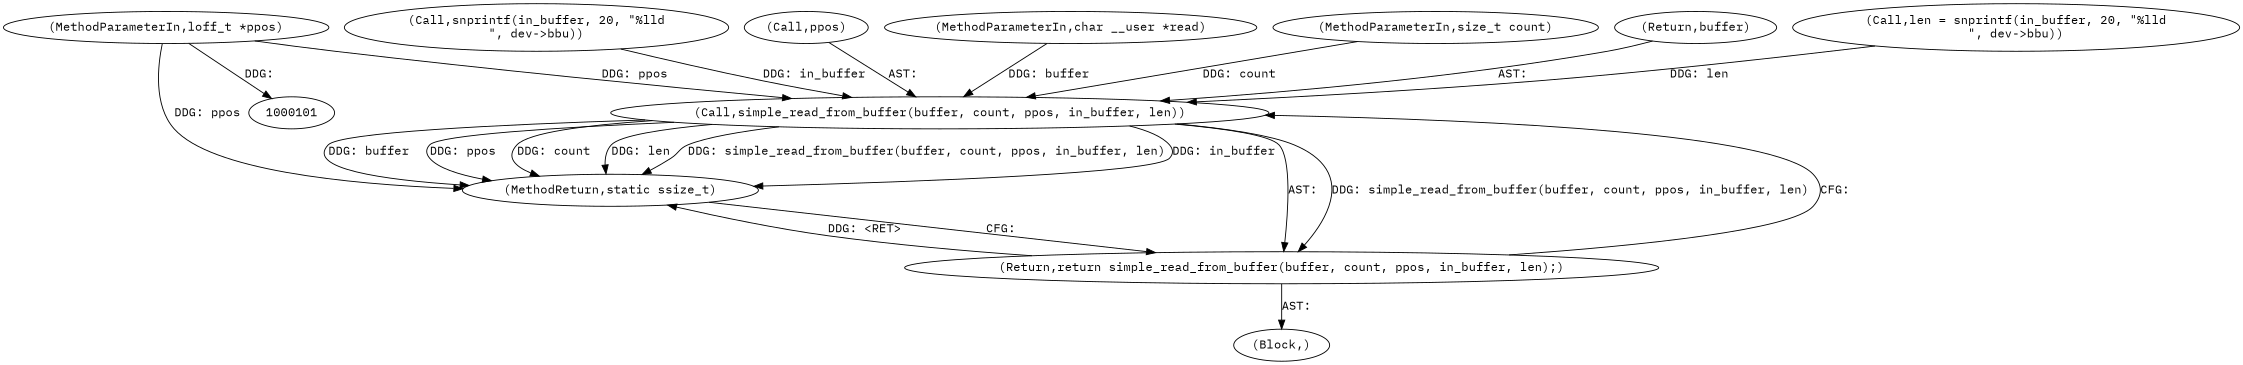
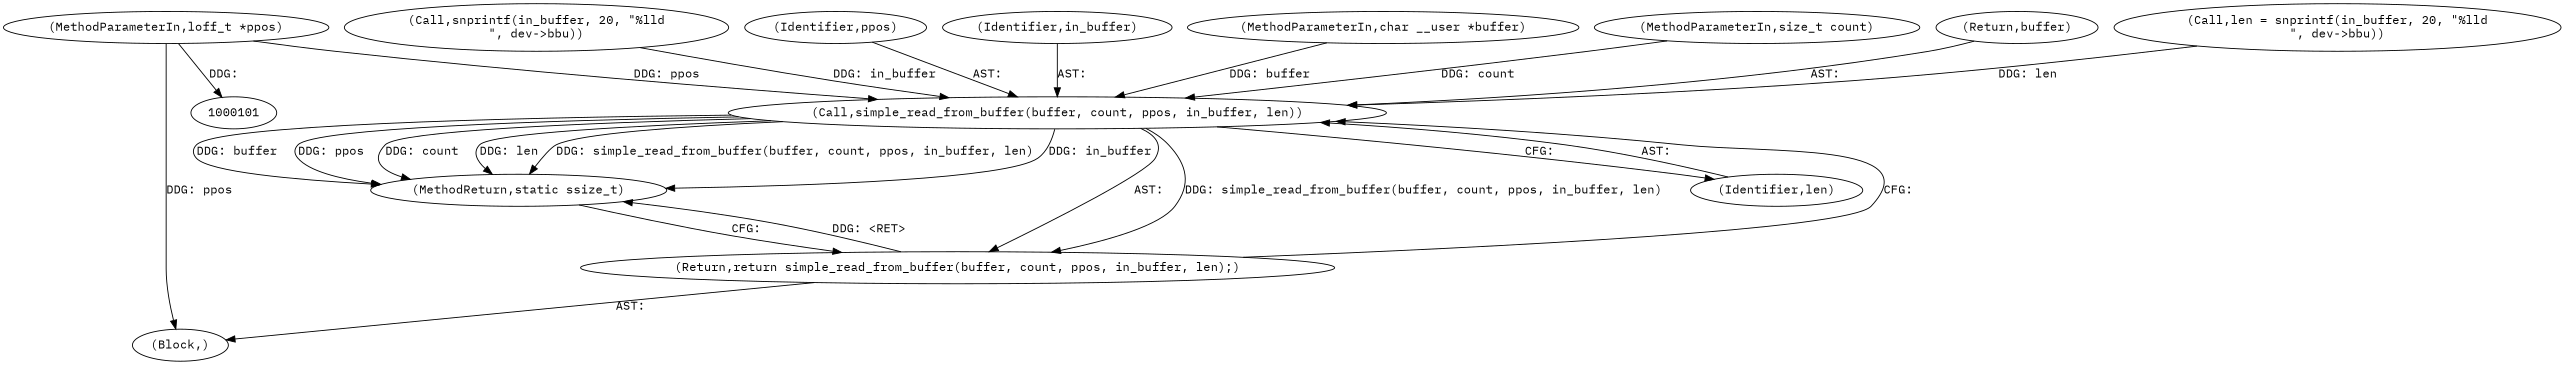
node "(Call,ppos)": label "(Call,ppos)" -> "(Identifier,ppos)"
node "(Identifier,in_buffer)": added
node "(MethodParameterIn,char __user *read)": label "(MethodParameterIn,char __user *read)" -> "(MethodParameterIn,char __user *buffer)"
edge "(MethodParameterIn,loff_t *ppos)" -> "(MethodReturn,static ssize_t)": now "(MethodParameterIn,loff_t *ppos)" -> "(Block,)"
node "(Identifier,len)": added
